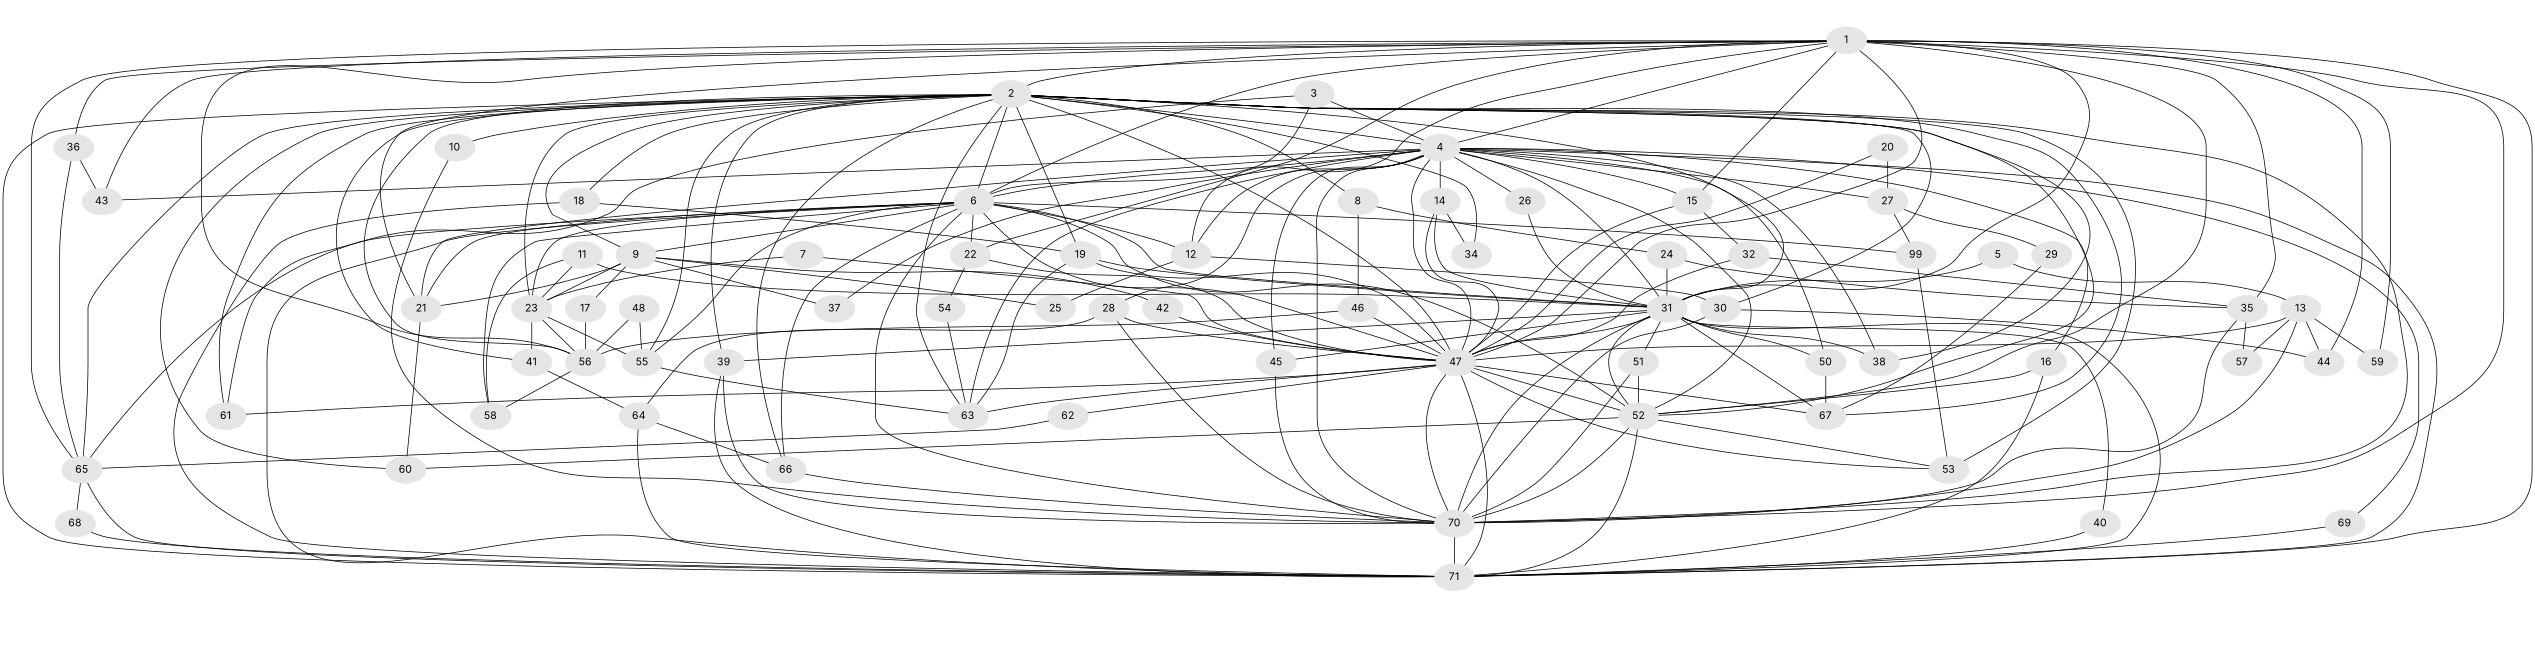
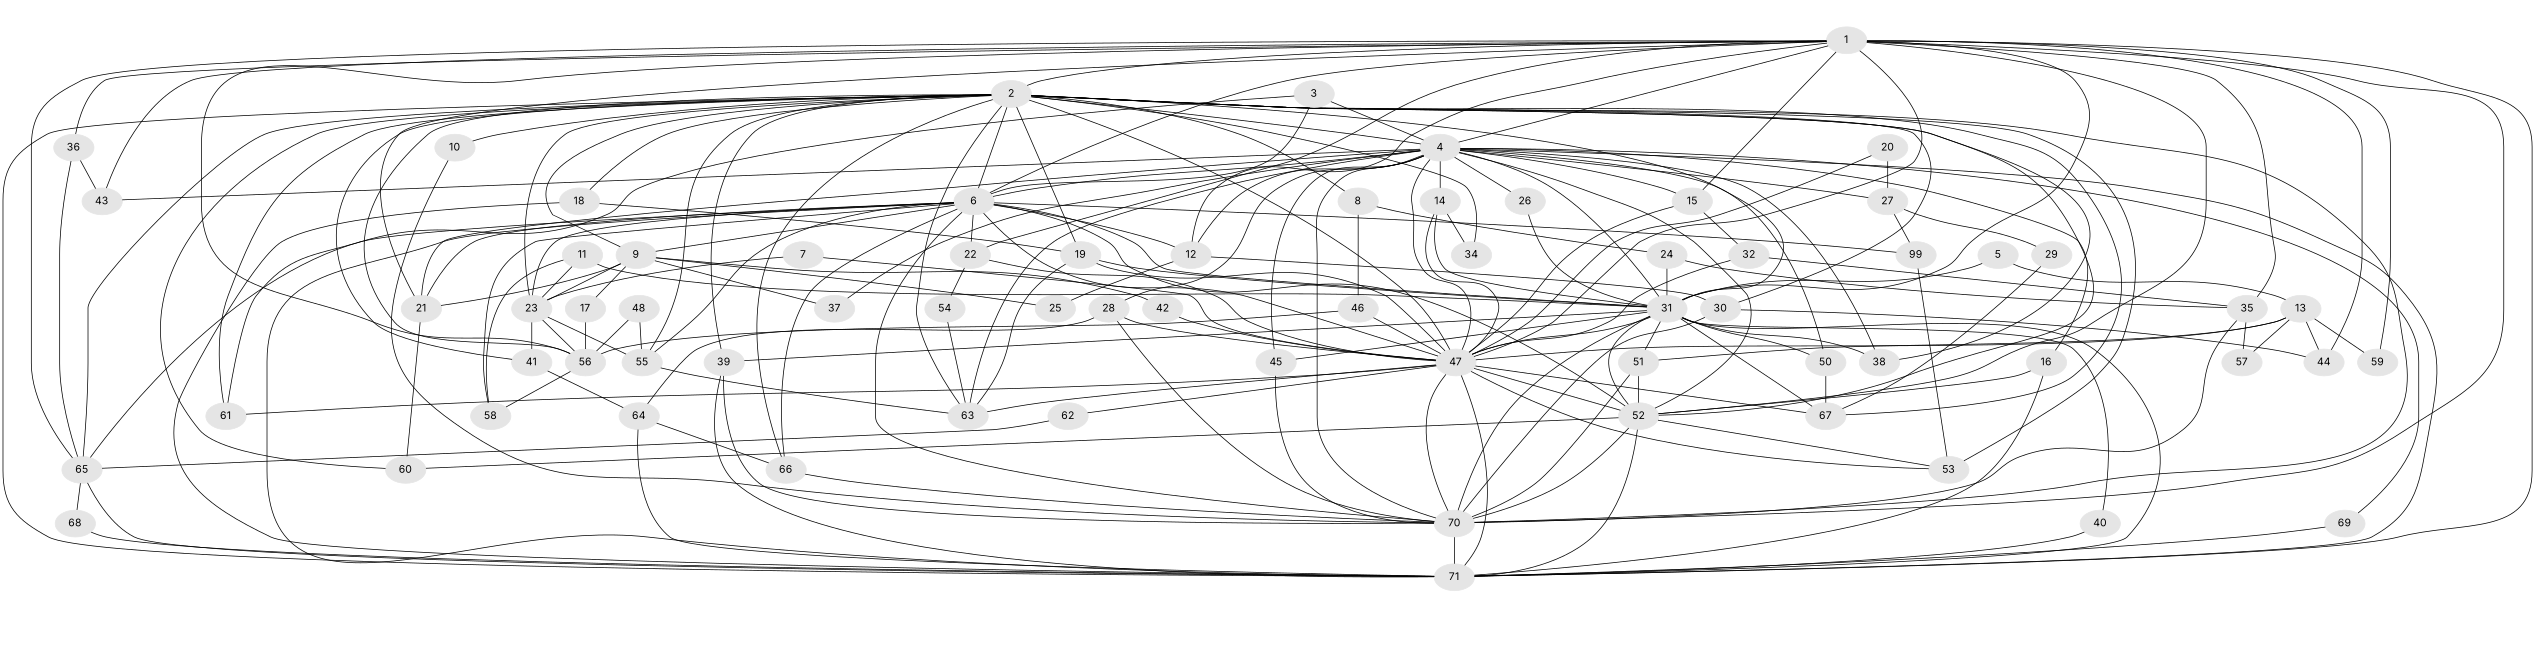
edge "13" -- "70": now "13" -- "51"
